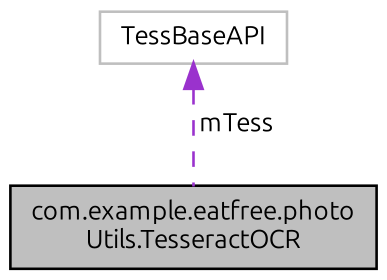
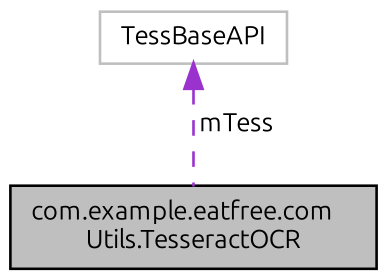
node "com.example.eatfree.photo Utils.TesseractOCR": label "com.example.eatfree.photo Utils.TesseractOCR" -> "com.example.eatfree.com Utils.TesseractOCR"
